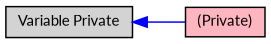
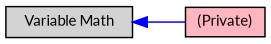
node "Variable Private": label "Variable Private" -> "Variable Math"
